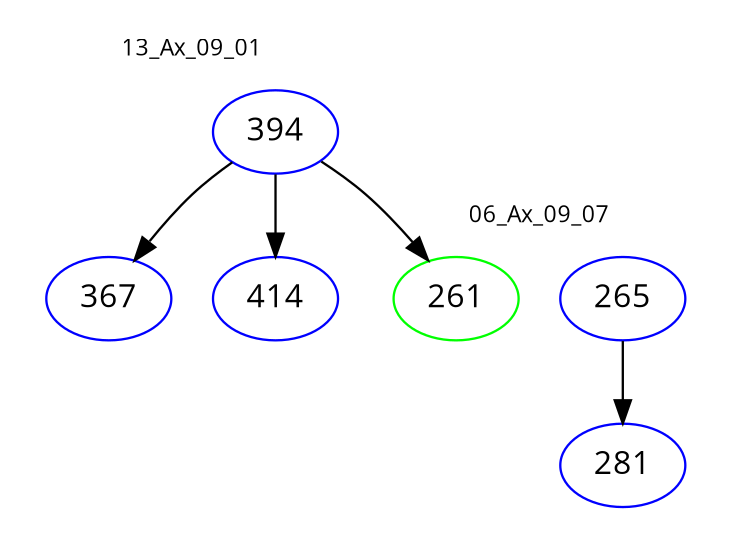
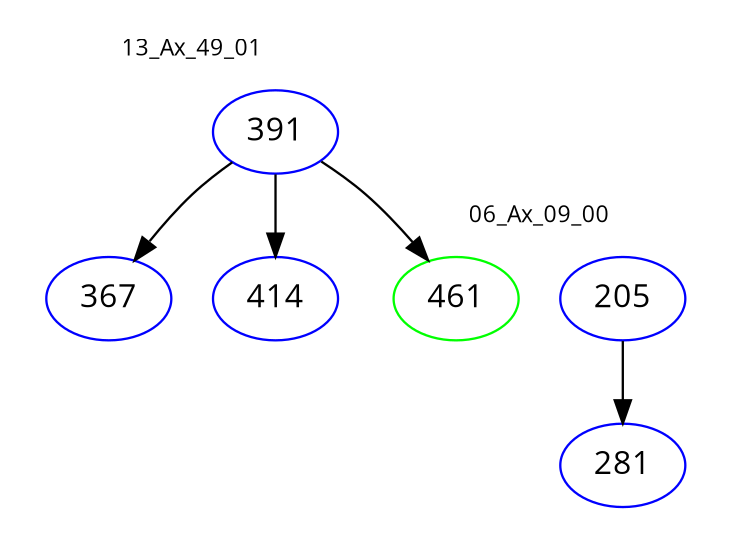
cluster "13_Ax_09_01": label "13_Ax_09_01" -> "13_Ax_49_01"
node "394": label "394" -> "391"
cluster "06_Ax_09_07": label "06_Ax_09_07" -> "06_Ax_09_00"
node "261": label "261" -> "461"
node "265": label "265" -> "205"
